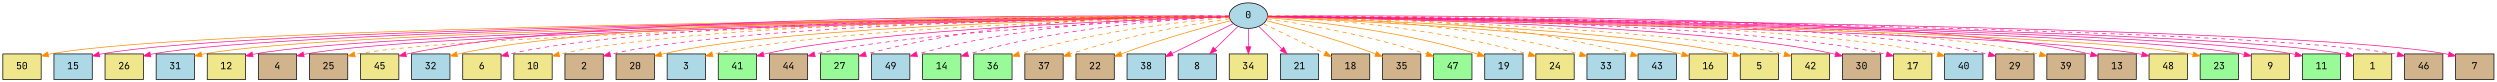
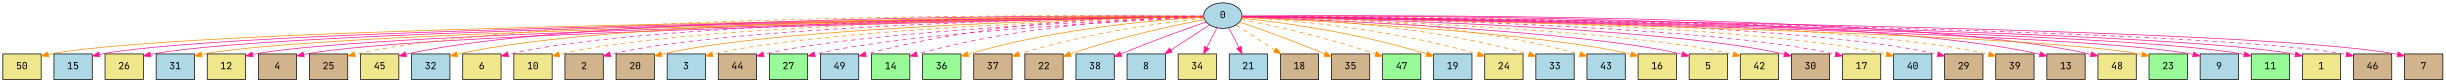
edge "0" -> "5": color darkorange -> deeppink
edge "0" -> "36": style dashed -> solid
node "41": removed
node "9": fillcolor khaki -> lightblue
